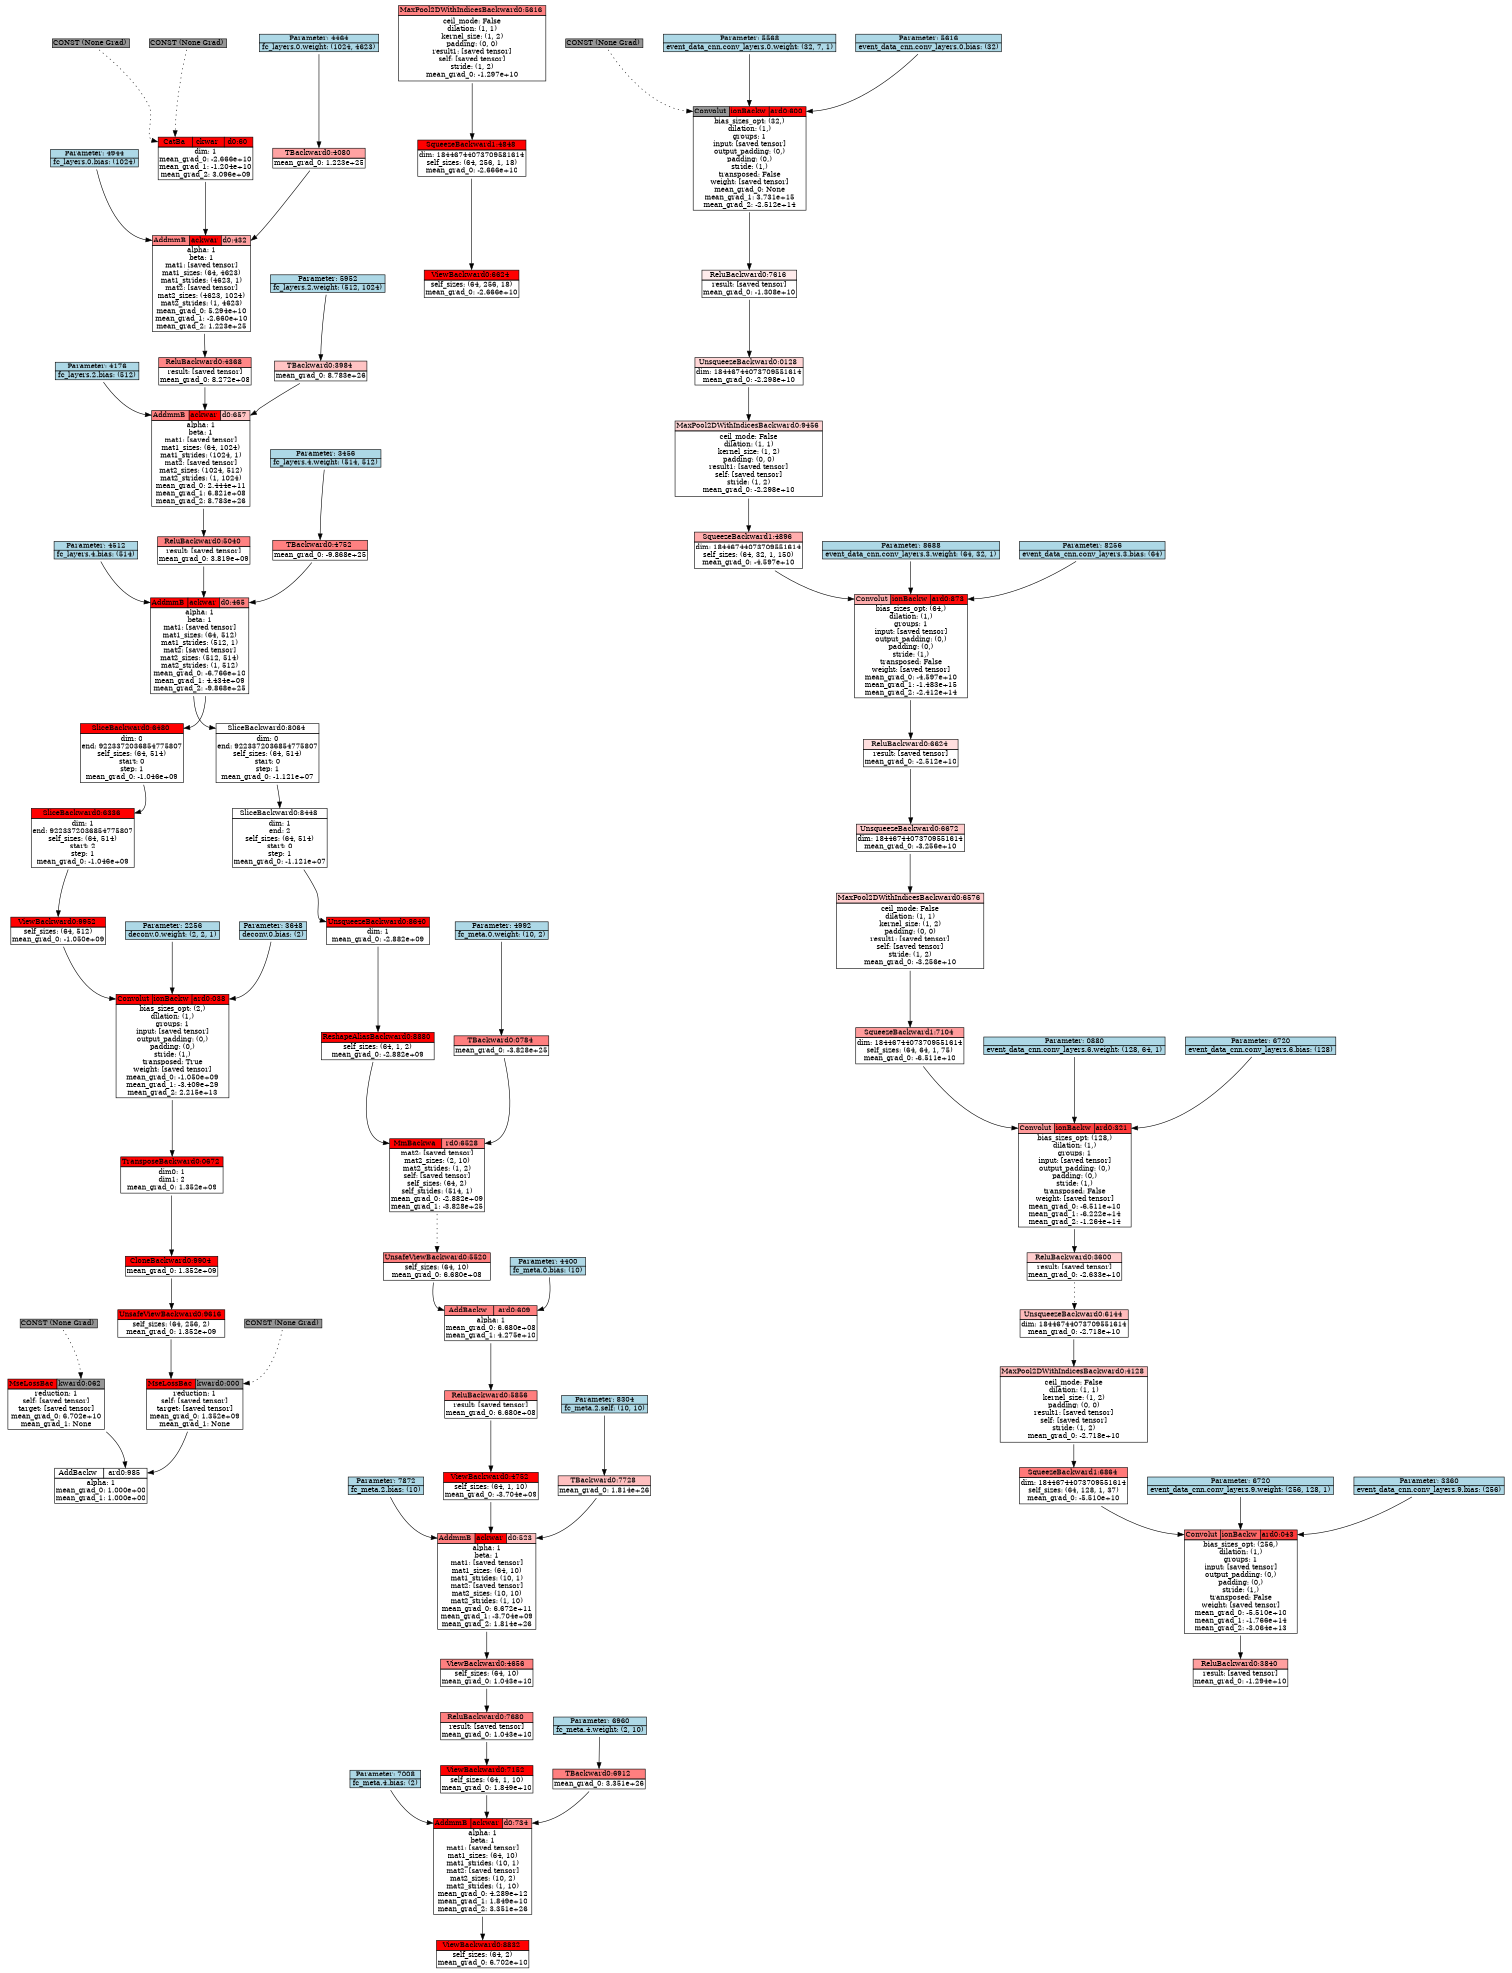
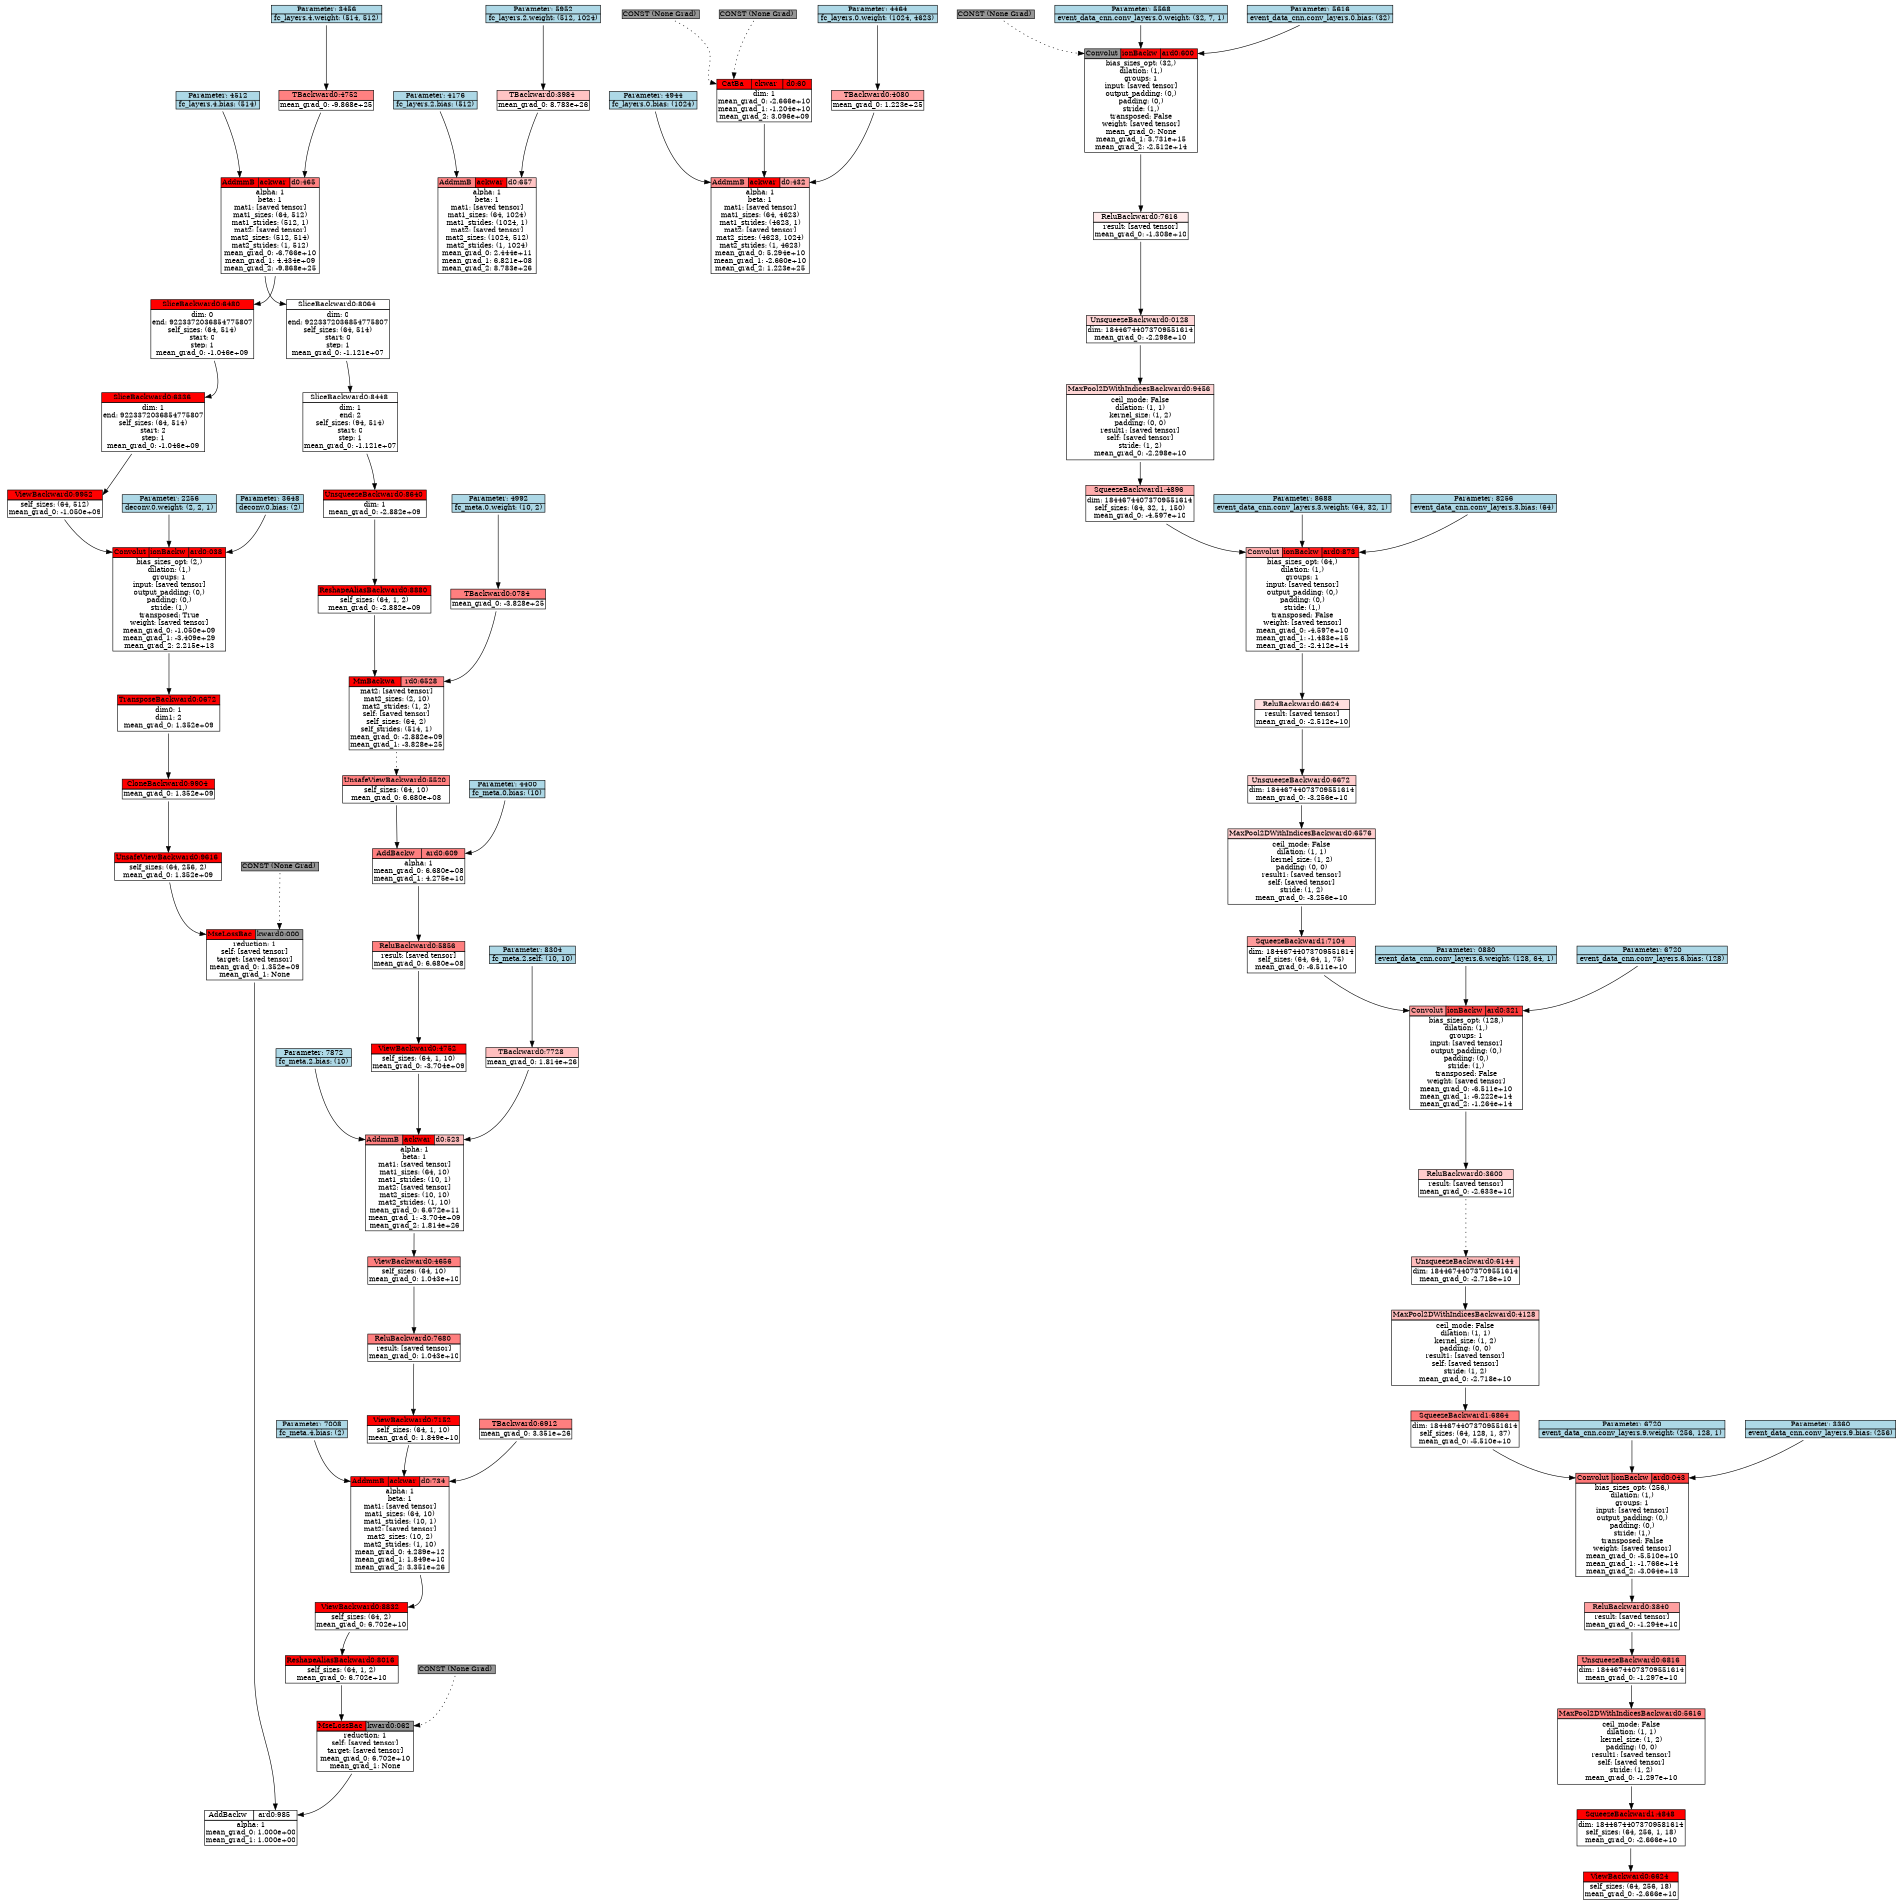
node "ReluBackward0:4368": removed
node "ReluBackward0:5040": removed
node "SliceBackward0:8448": text "self_sizes: (64, 514)" -> "self_sizes: (94, 514)"
node "ReshapeAliasBackward0:8016": added
node "UnsqueezeBackward0:6816": added
node "Parameter: 6960": removed
